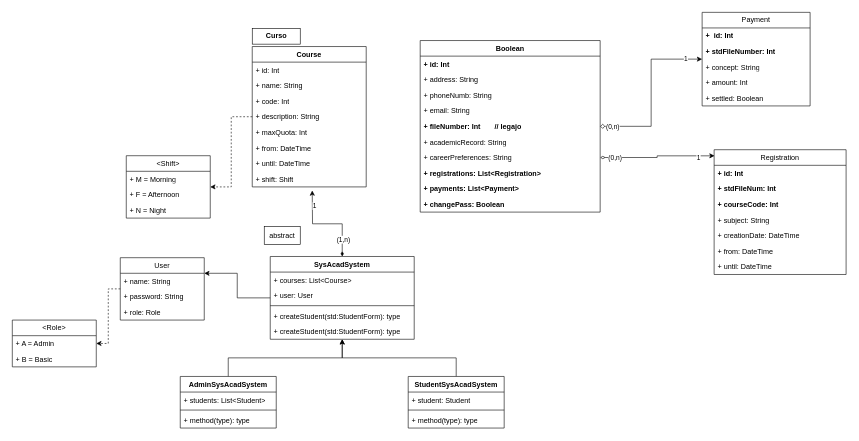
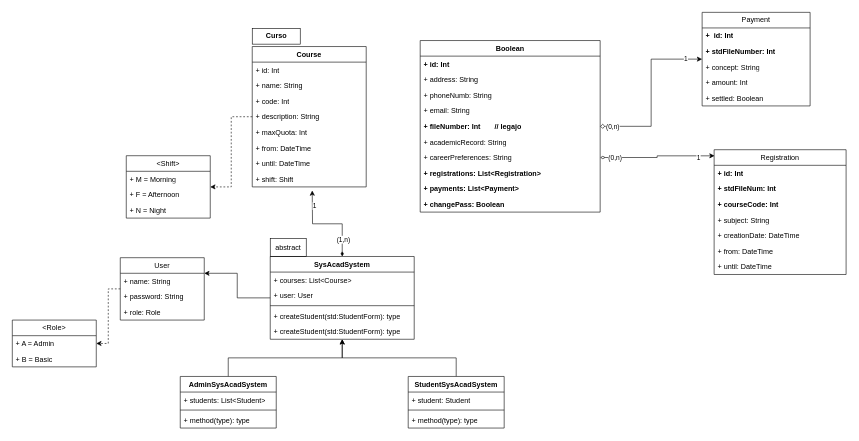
node "abstract": moved (282, 236) -> (288, 248)
